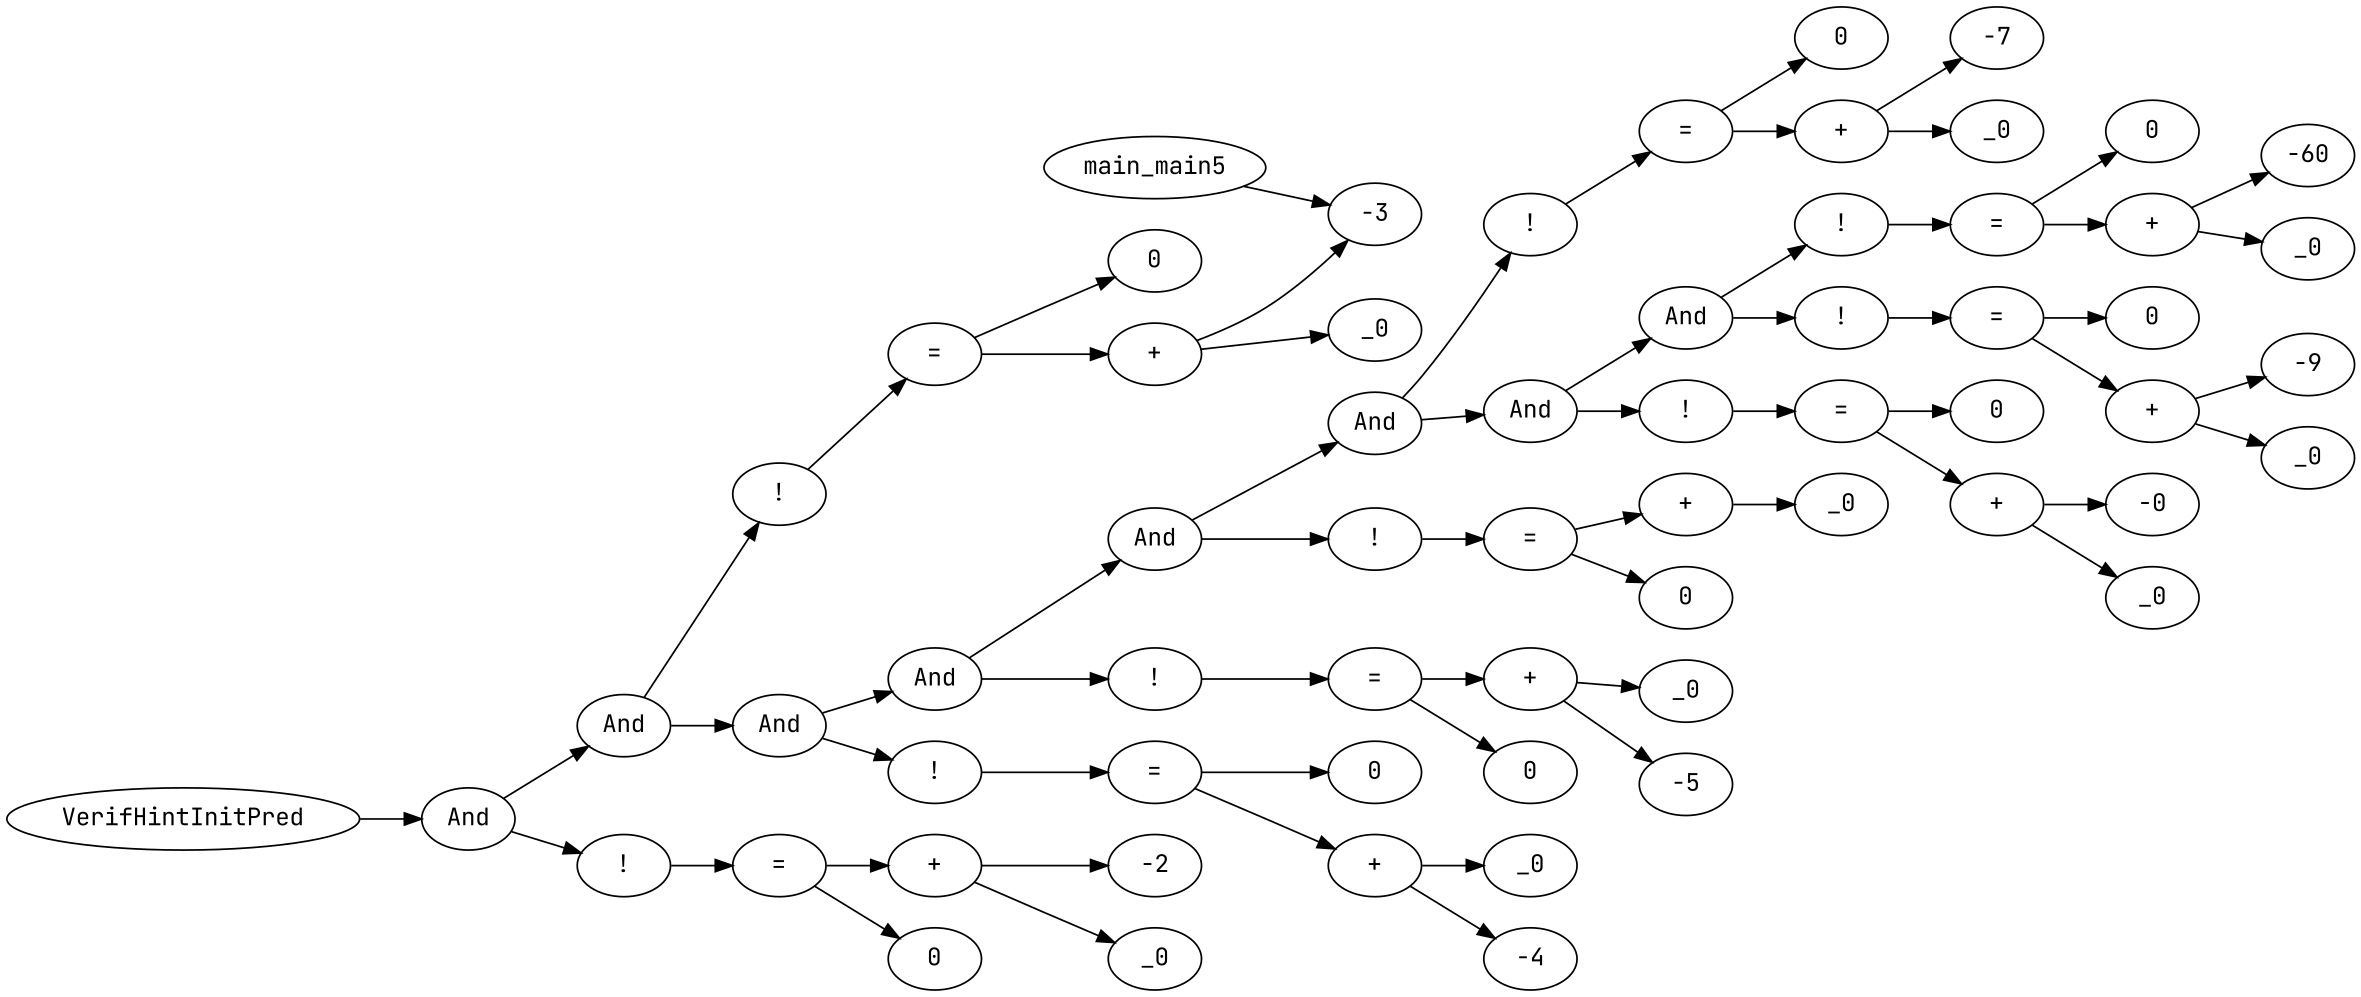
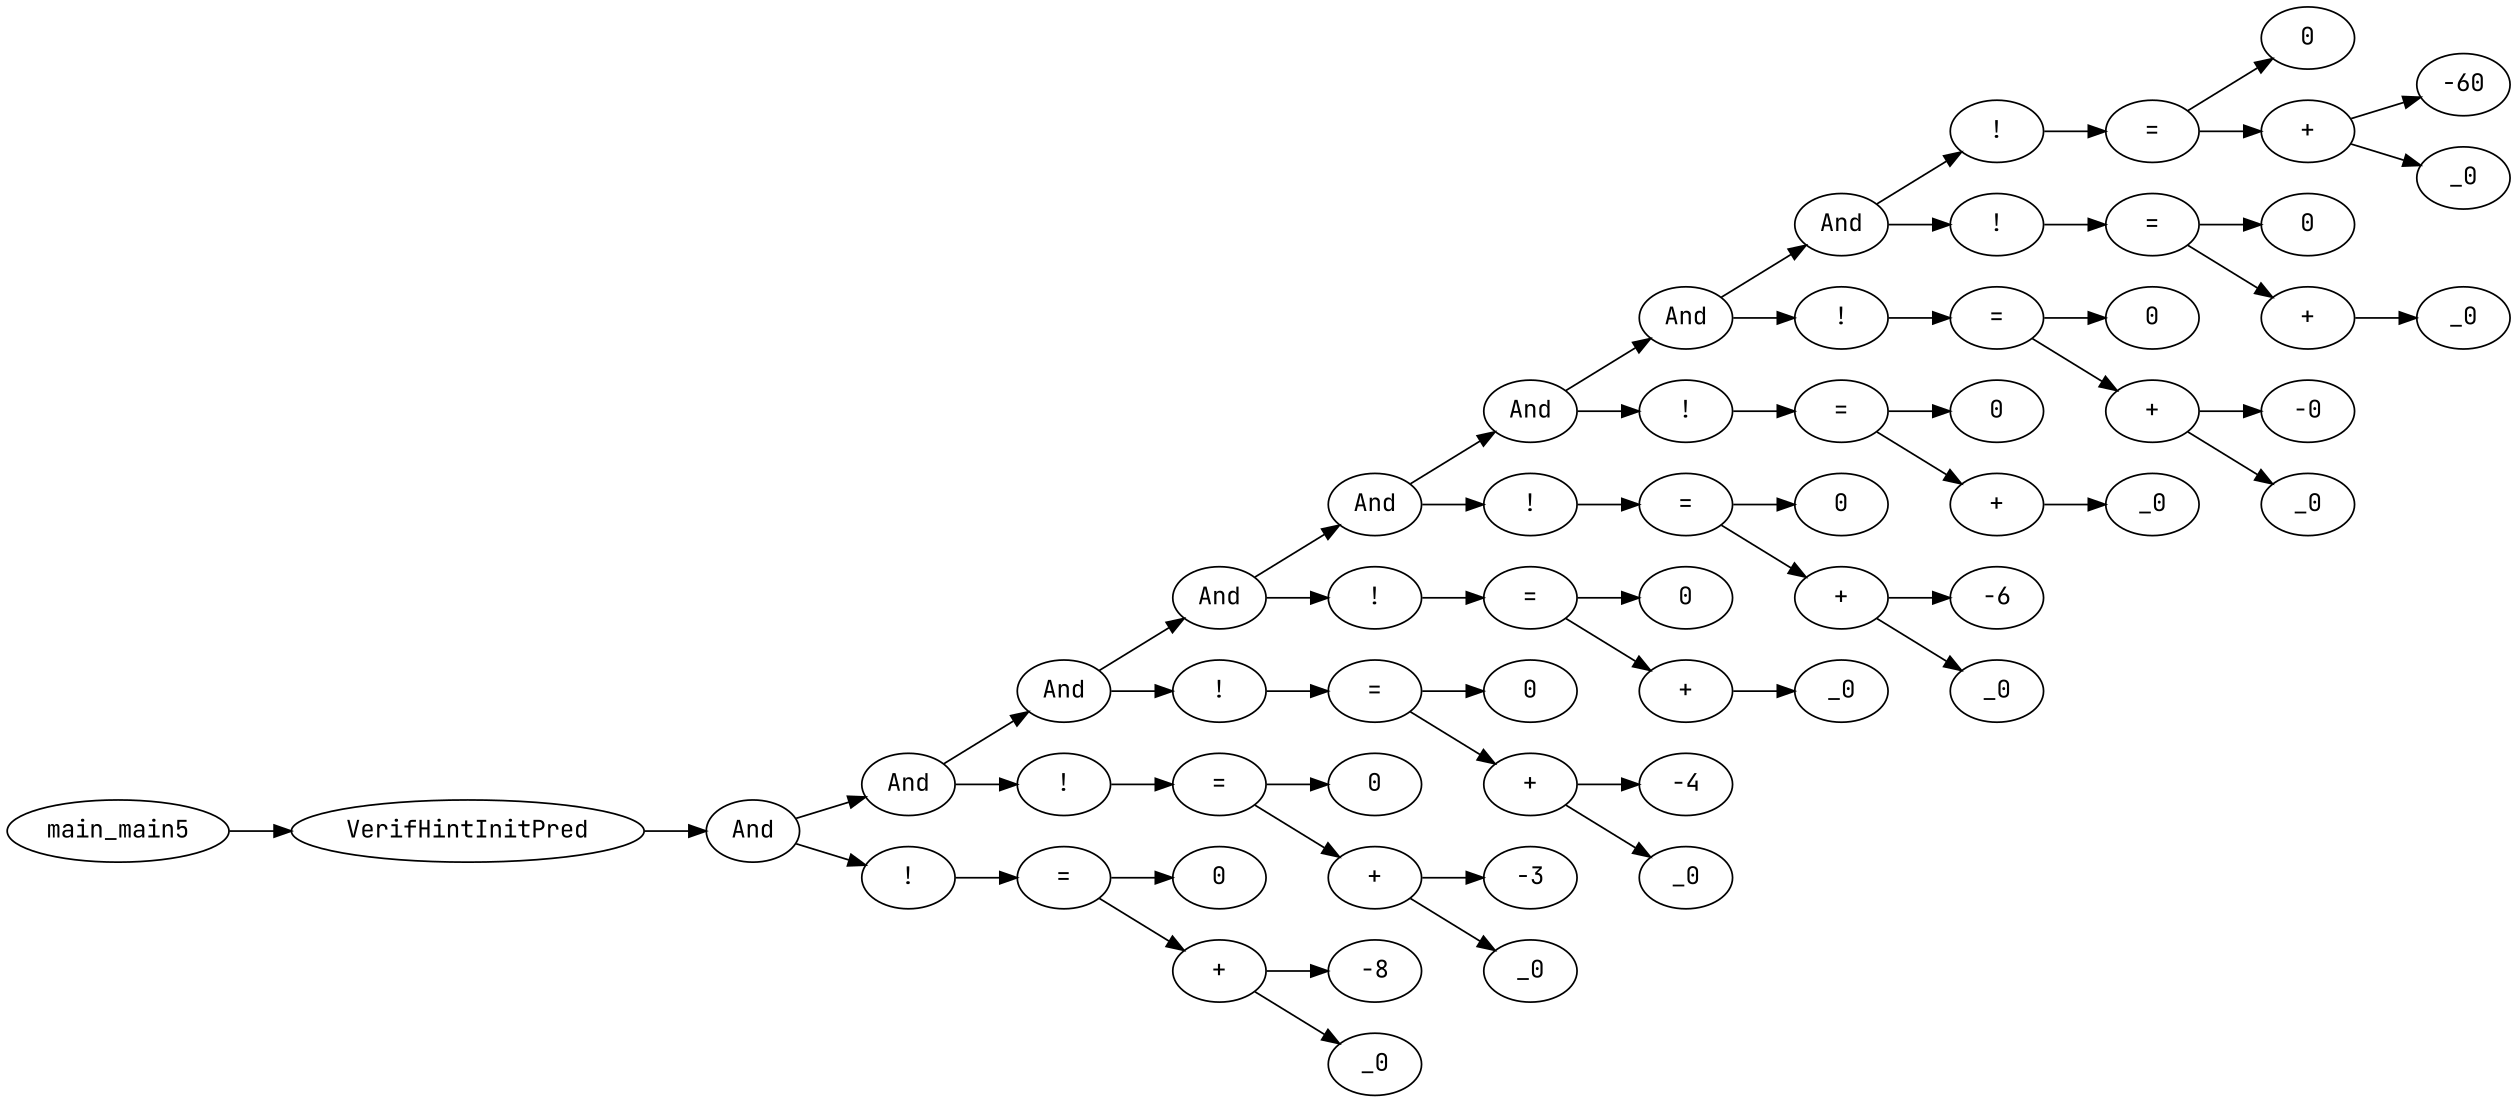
node "-7": removed
edge "main_main5" -> "-3": now "main_main5" -> "VerifHintInitPred"
node "-9": removed
node "-6": added
node "-5": removed
node "-2": label "-2" -> "-8"
